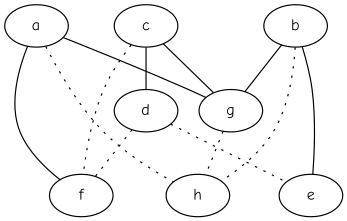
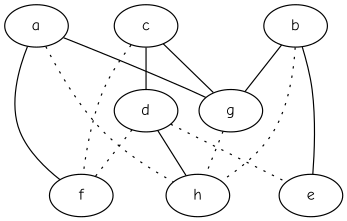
edge "d" -- "h": added
